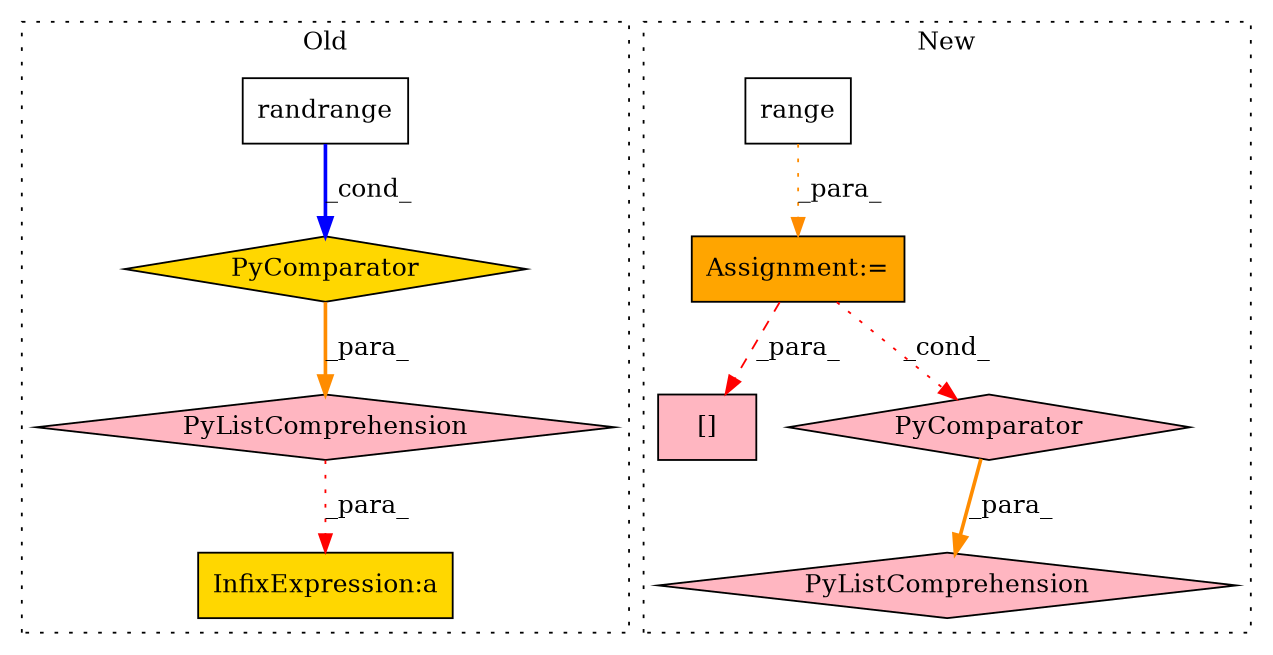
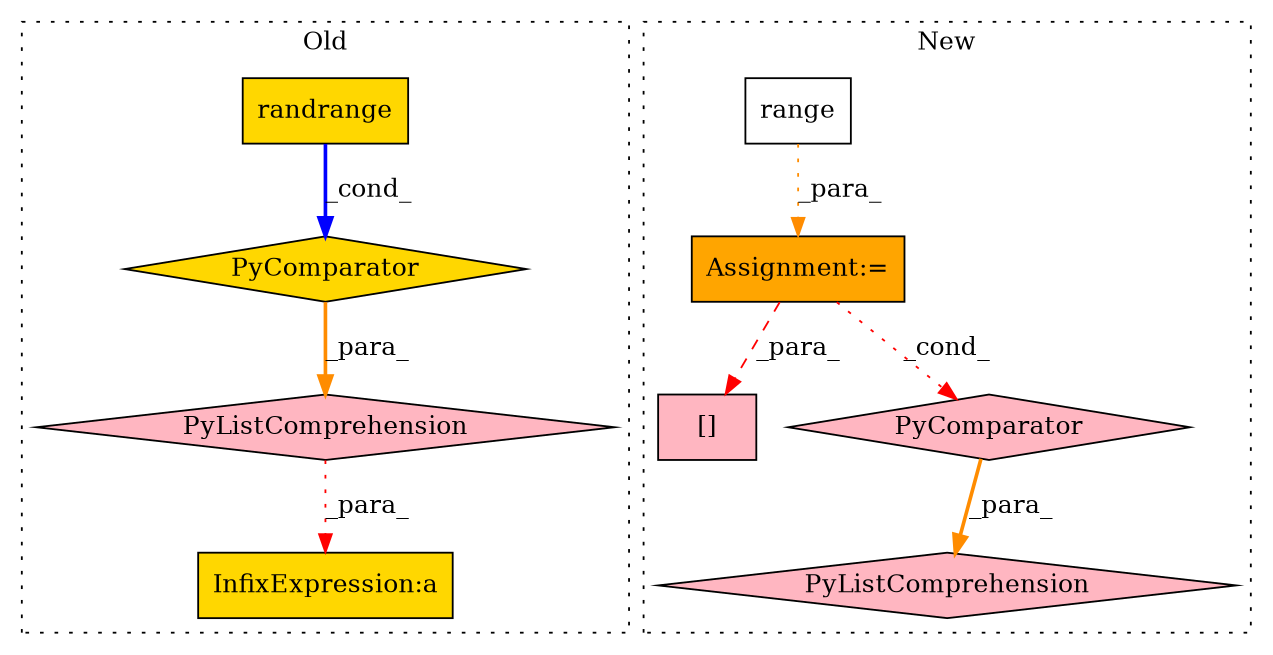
node "randrange": fillcolor white -> gold
